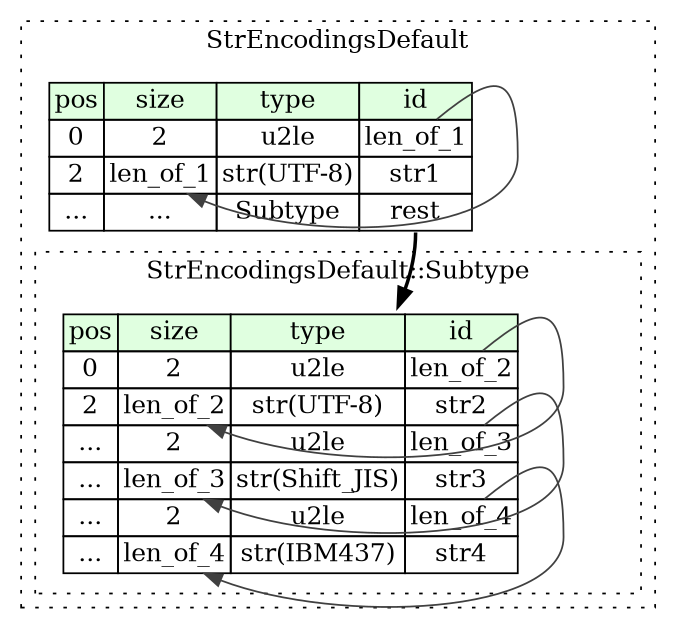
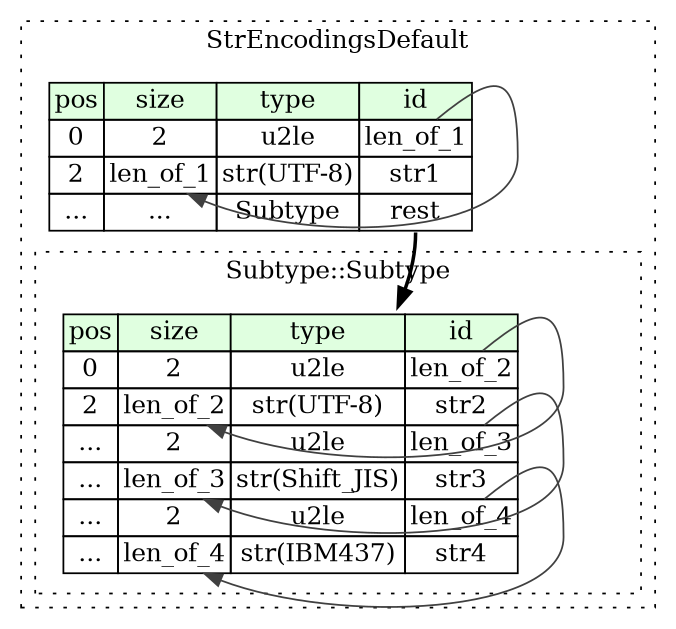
cluster "StrEncodingsDefault::Subtype": label "StrEncodingsDefault::Subtype" -> "Subtype::Subtype"
